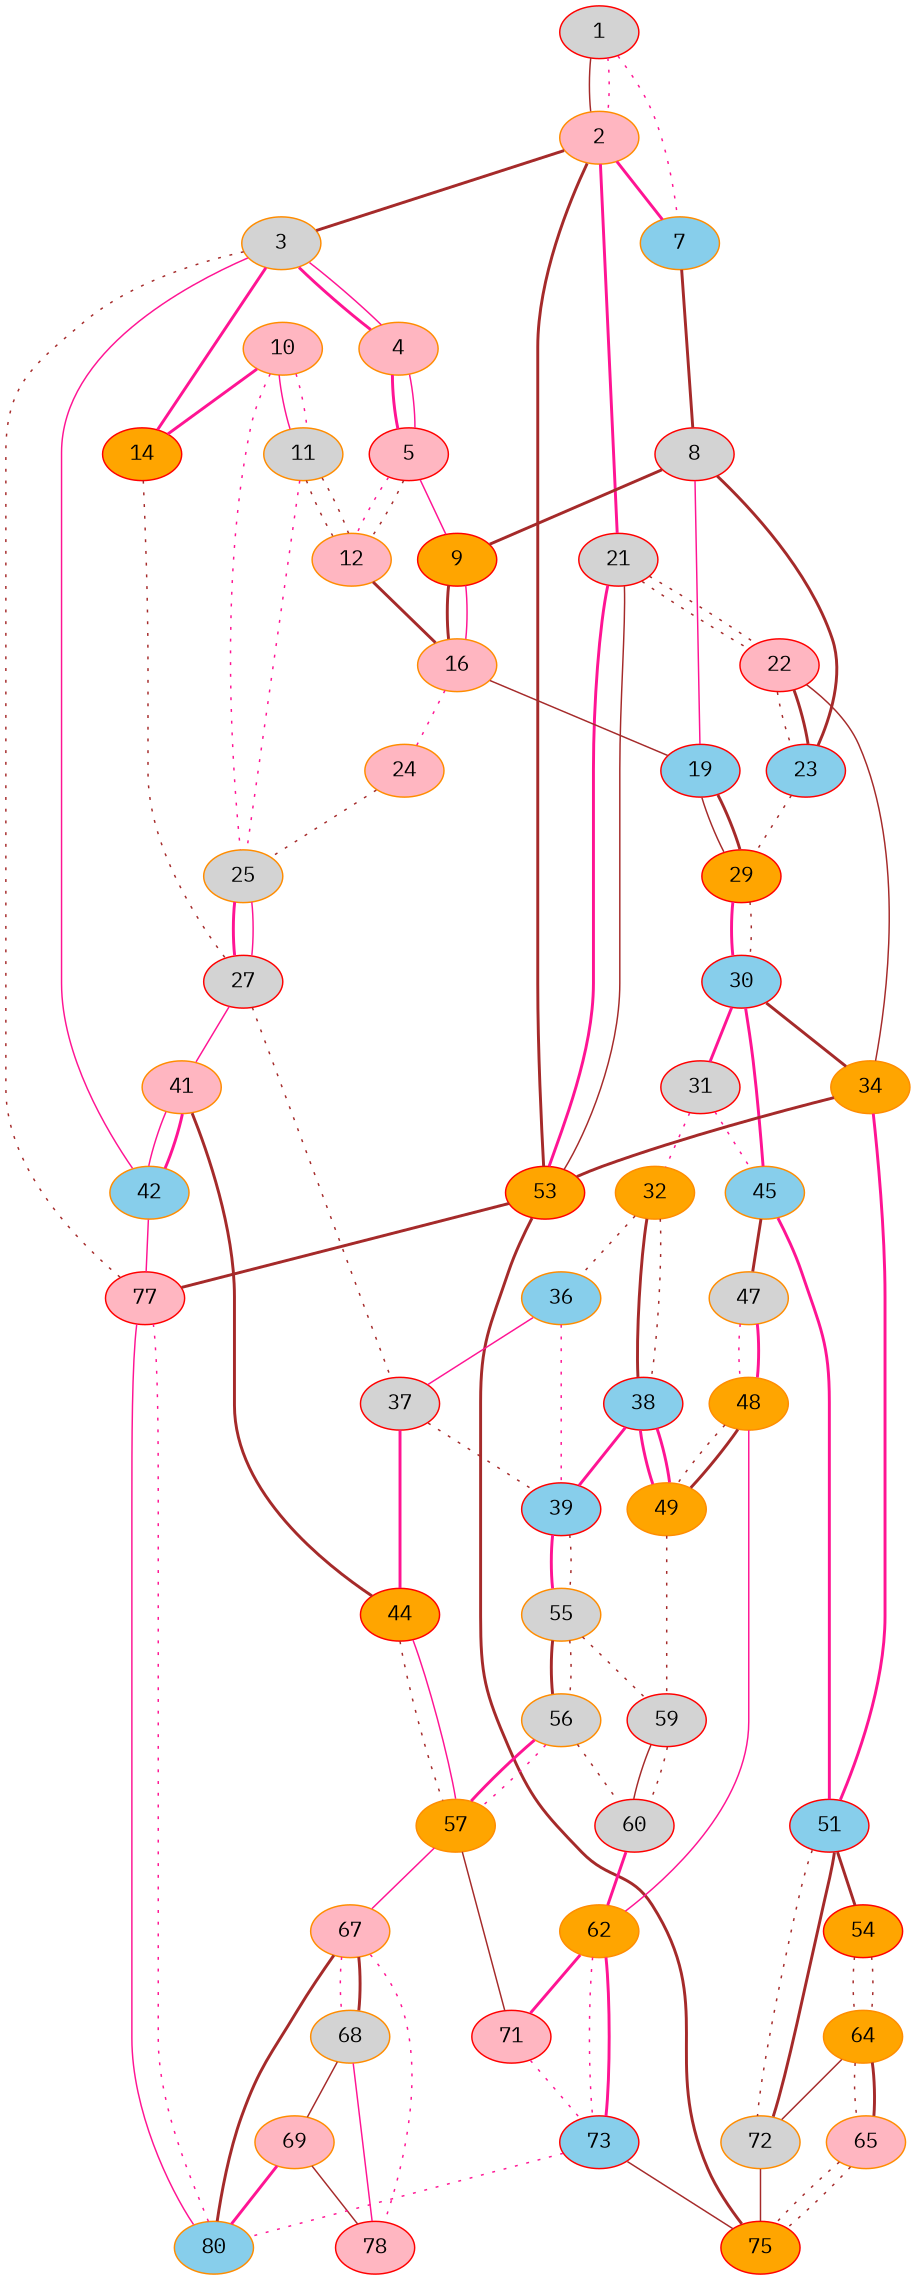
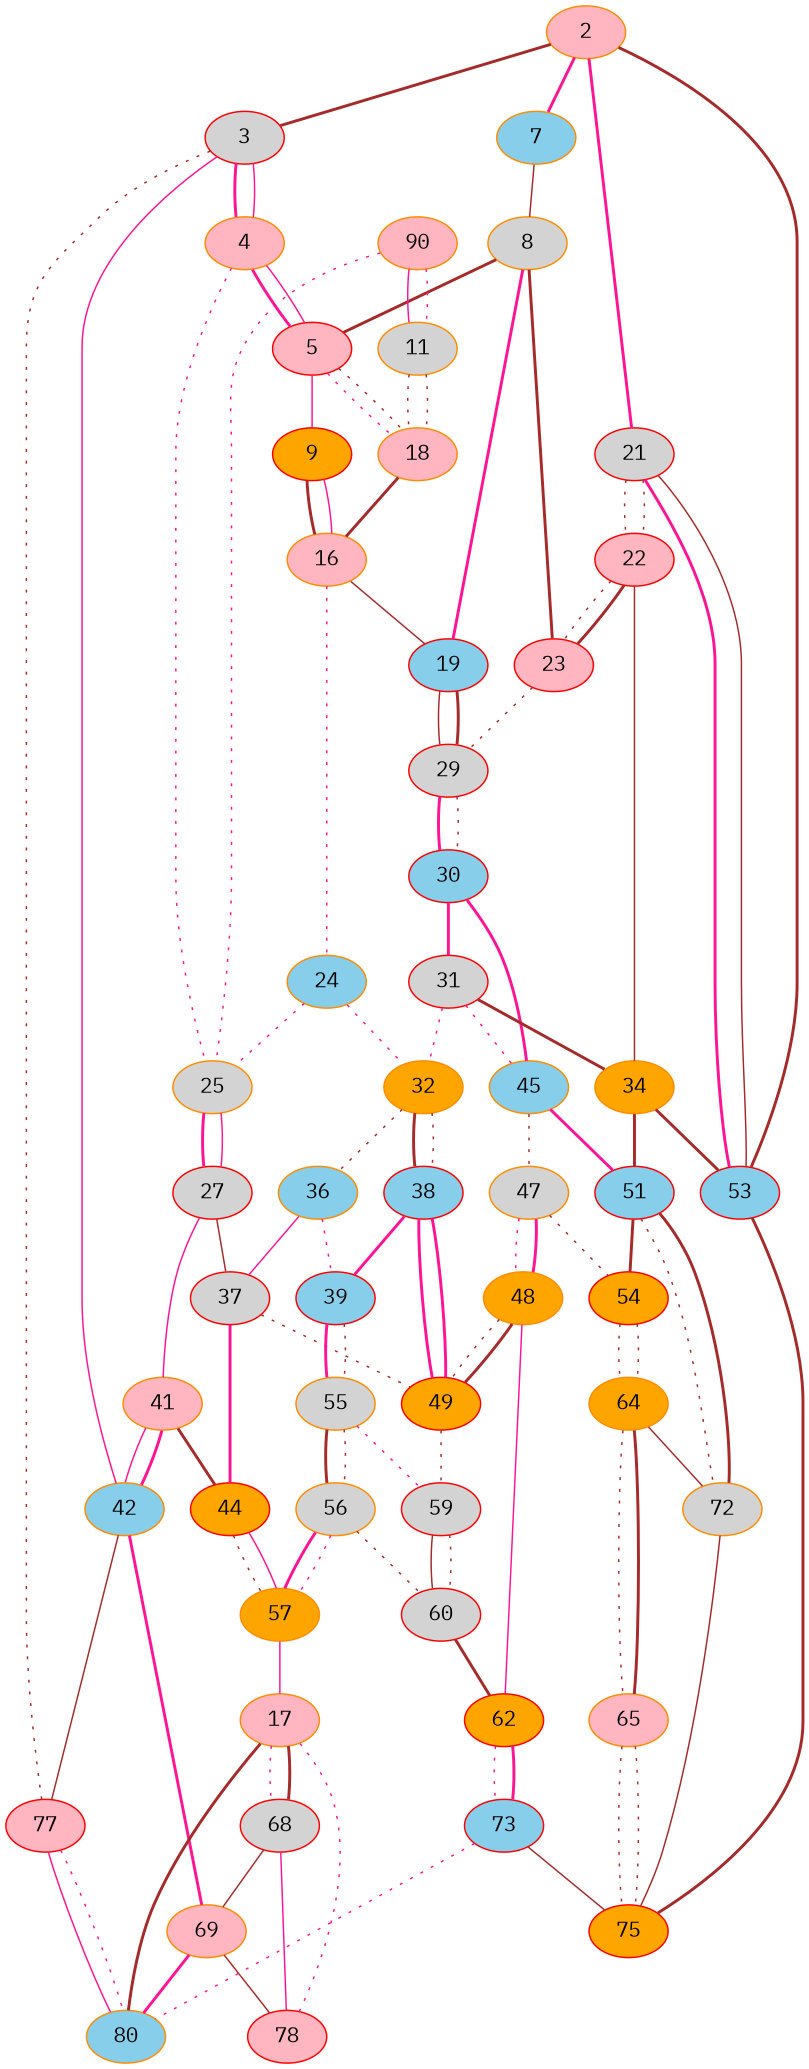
node "1": removed
node "3": color darkorange -> red
node "10": label "10" -> "90"
edge "7" -- "8": style bold -> solid
node "14": removed
node "8": color red -> darkorange
edge "8" -- "9": now "8" -- "5"
node "12": label "12" -> "18"
edge "8" -- "19": style solid -> bold
edge "11" -- "25": now "4" -- "25"
node "24": fillcolor lightpink -> skyblue
node "23": fillcolor skyblue -> lightpink
edge "24" -- "25": color brown -> deeppink
node "29": fillcolor orange -> lightgrey
edge "24" -- "32": added
edge "30" -- "34": now "31" -- "34"
edge "27" -- "37": style dotted -> solid
node "53": fillcolor orange -> skyblue
edge "53" -- "77": removed
edge "47" -- "54": added
edge "45" -- "47": style bold -> dotted
edge "42" -- "77": color deeppink -> brown
edge "37" -- "39": now "37" -- "49"
edge "34" -- "51": color deeppink -> brown
node "49": color darkorange -> red
edge "55" -- "59": color brown -> deeppink
edge "42" -- "69": added
edge "60" -- "62": color deeppink -> brown
node "67": label "67" -> "17"
node "62": color darkorange -> red
node "68": color darkorange -> red
node "71": removed
